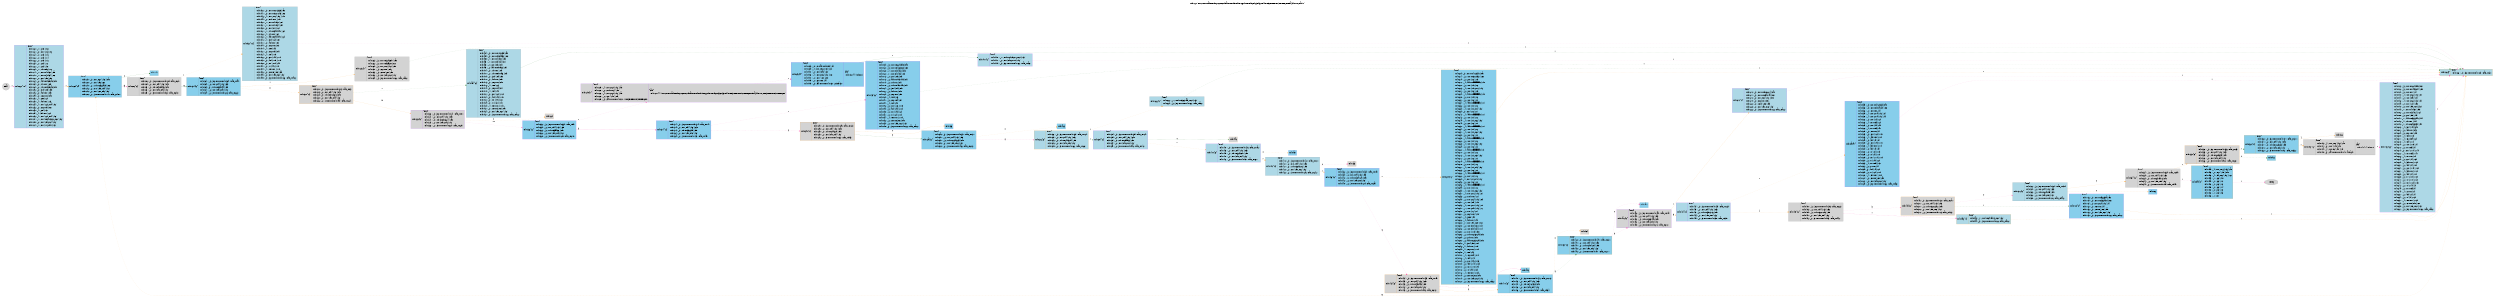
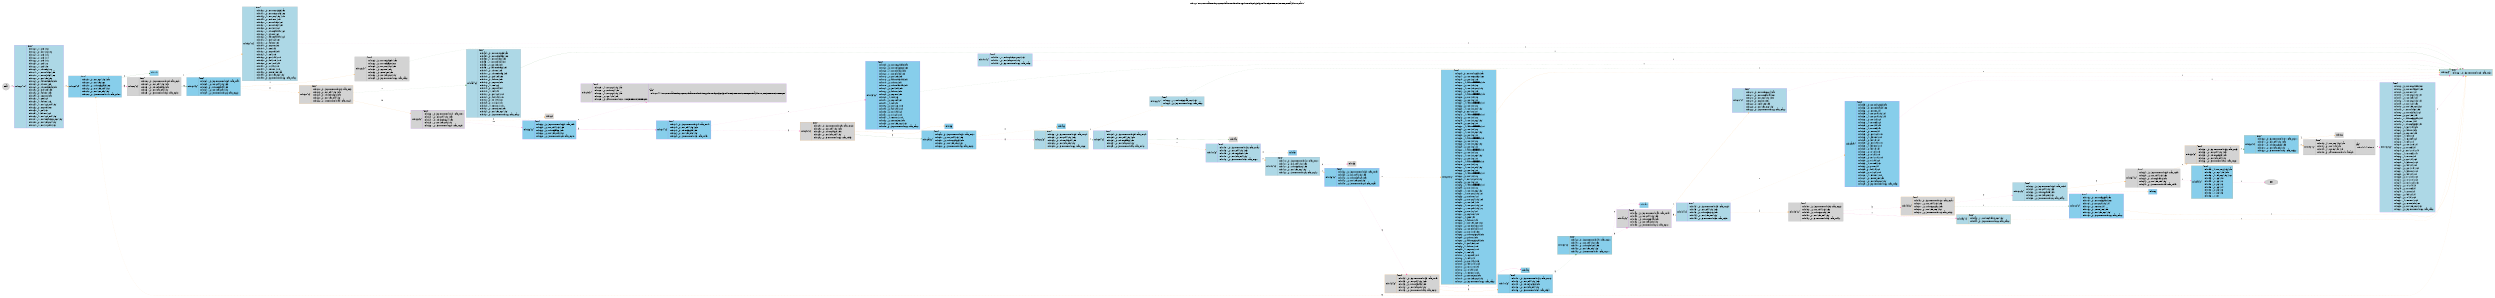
node "0x4018f3 [29]": removed
node "0x401922": removed
node "Desktop": label "Desktop" -> "Exit"
node "0x401bc4": removed
